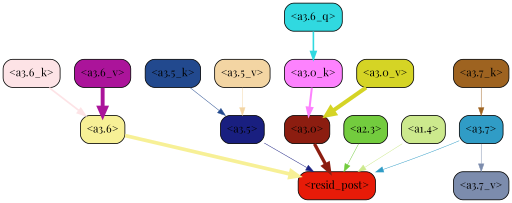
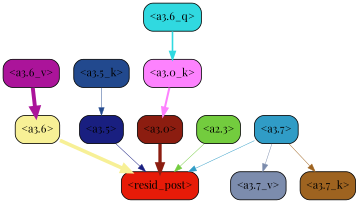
node "<a3.6_k>": removed
node "<a3.5_v>": removed
node "<a3.0_v>": removed
edge "<a3.7_k>" -> "<a3.7>": reversed
node "<a1.4>": removed
